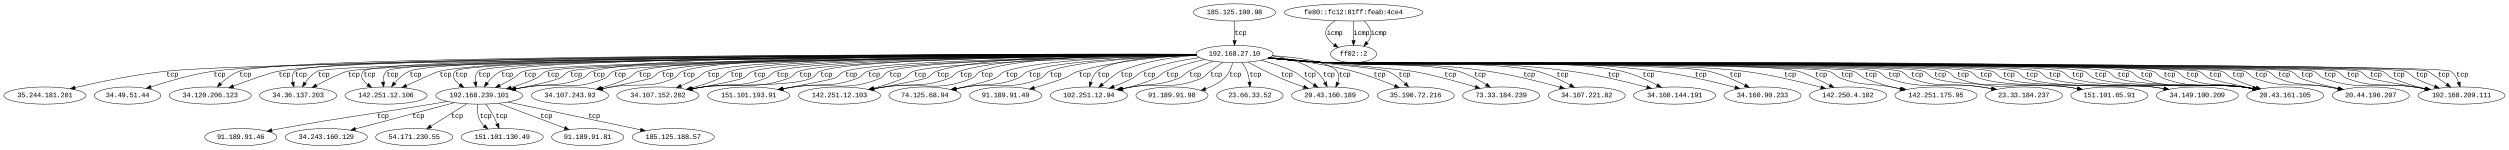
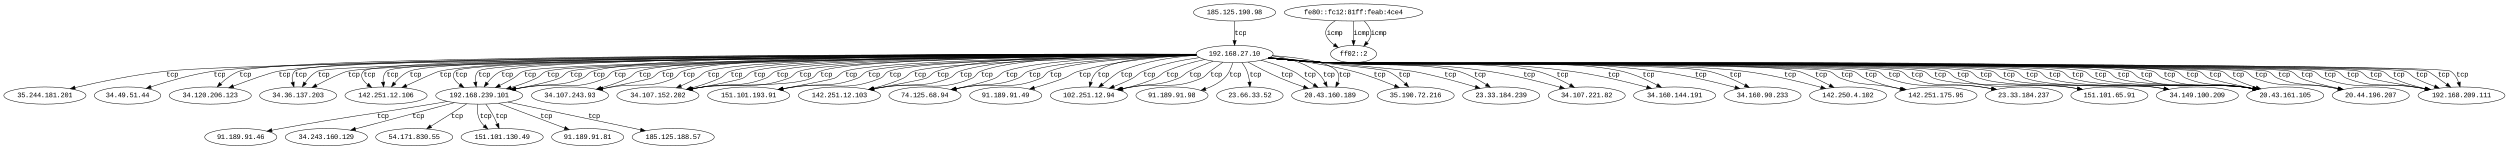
node "73.33.184.239": label "73.33.184.239" -> "23.33.184.239"
node "54.171.230.55": label "54.171.230.55" -> "54.171.830.55"
